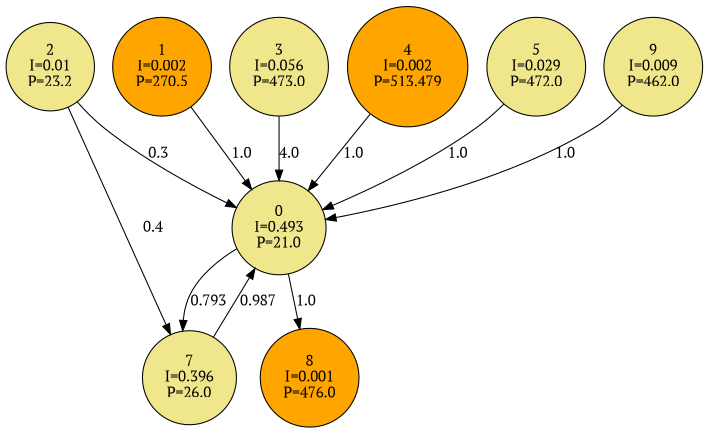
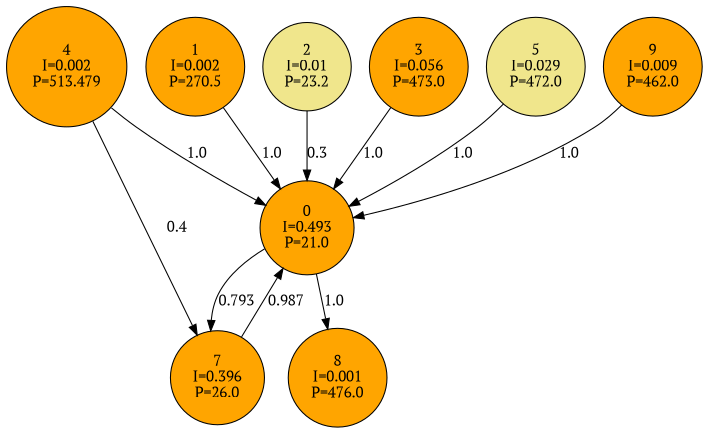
node "3 I=0.056 P=473.0": fillcolor khaki -> orange
node "9 I=0.009 P=462.0": fillcolor khaki -> orange
edge "3 I=0.056 P=473.0" -> "0 I=0.493 P=21.0": label "4.0" -> "1.0"
edge "2 I=0.01 P=23.2" -> "7 I=0.396 P=26.0": now "4 I=0.002 P=513.479" -> "7 I=0.396 P=26.0"
node "0 I=0.493 P=21.0": fillcolor khaki -> orange
node "7 I=0.396 P=26.0": fillcolor khaki -> orange
